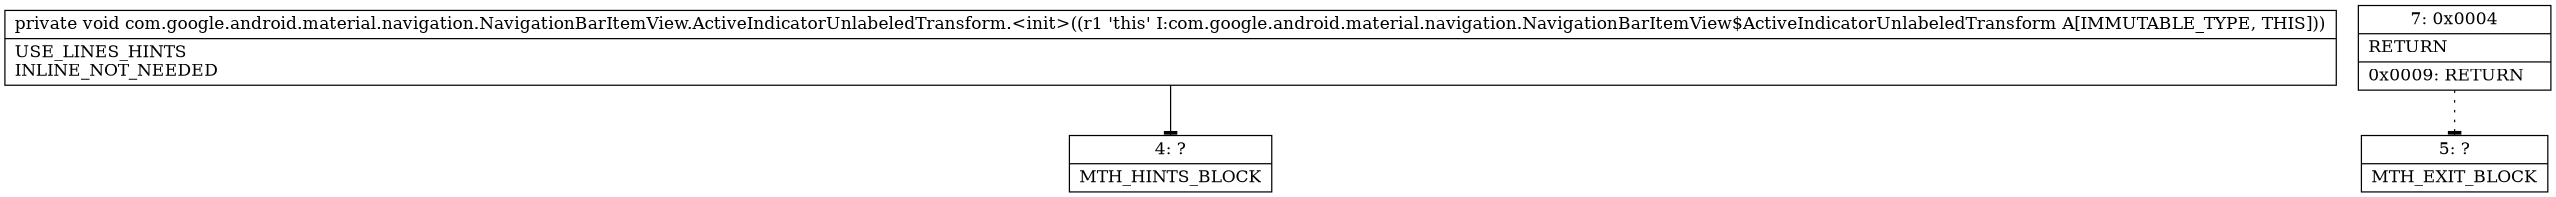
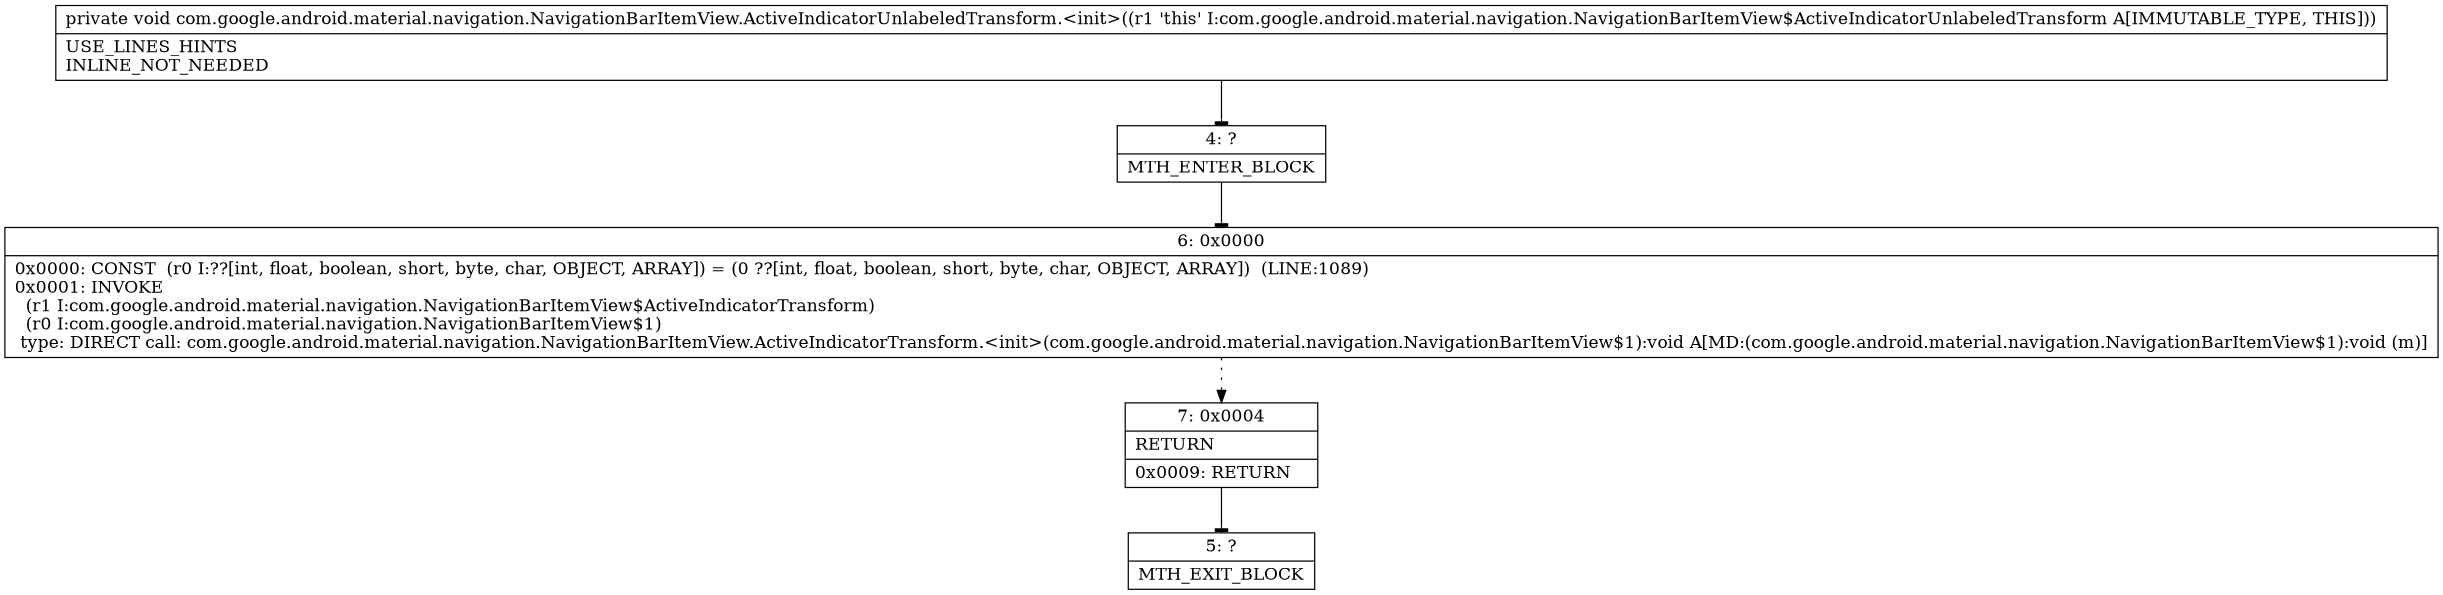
edge "7: 0x0004" -> "5: ?": style dotted -> solid
node "4: ?": text "MTH_HINTS_BLOCK" -> "MTH_ENTER_BLOCK"
node "6: 0x0000": added
